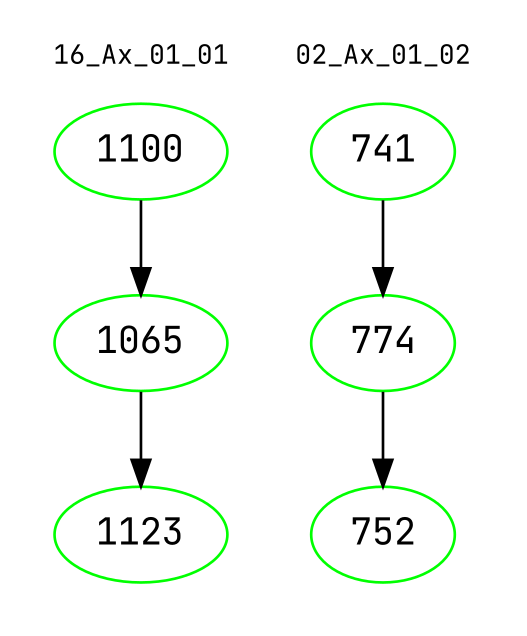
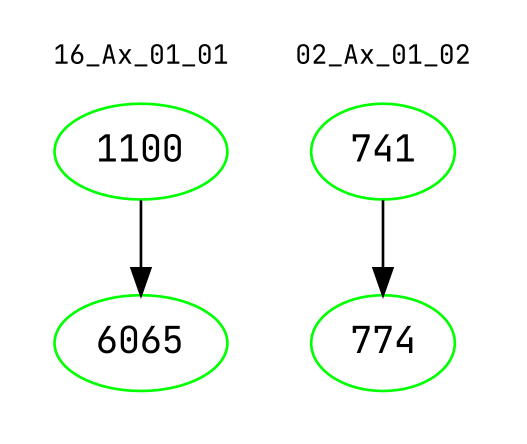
node "1065": label "1065" -> "6065"
node "1123": removed
node "752": removed
